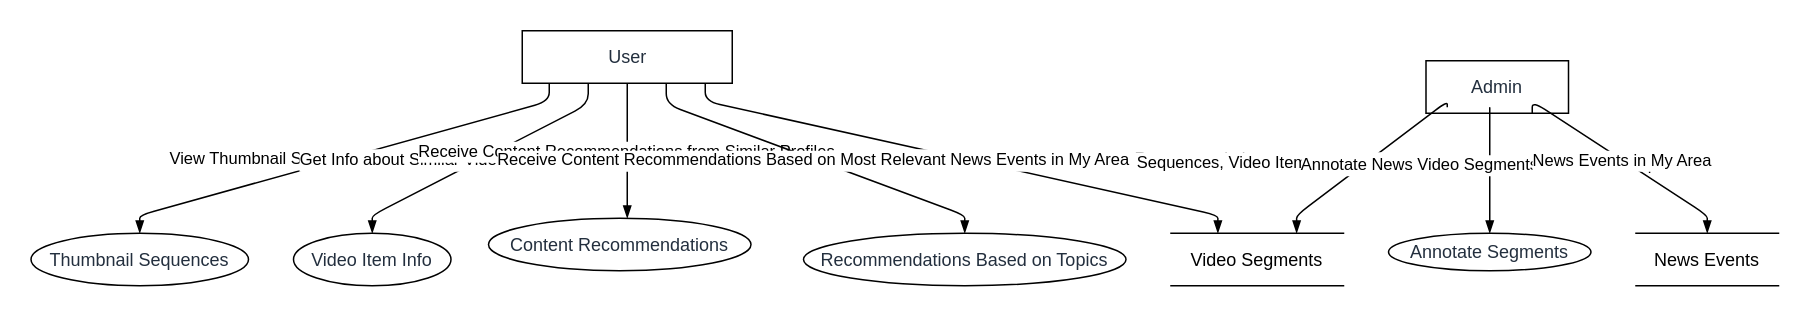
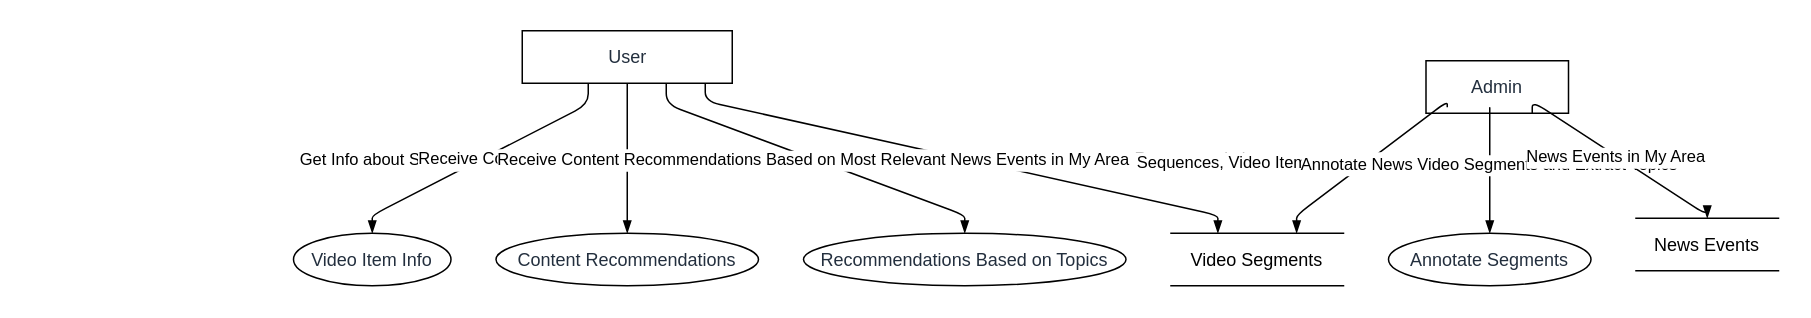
edge "User" -> "Thumbnail Sequences": removed, label "View Thumbnail Sequences of Video Segments"
node "Content Recommendations": moved (620, 245) -> (627, 260)
node "Annotate Segments": size 203x38 -> 203x53
node "Thumbnail Sequences": removed
node "News Events": moved (1707, 260) -> (1707, 245)
